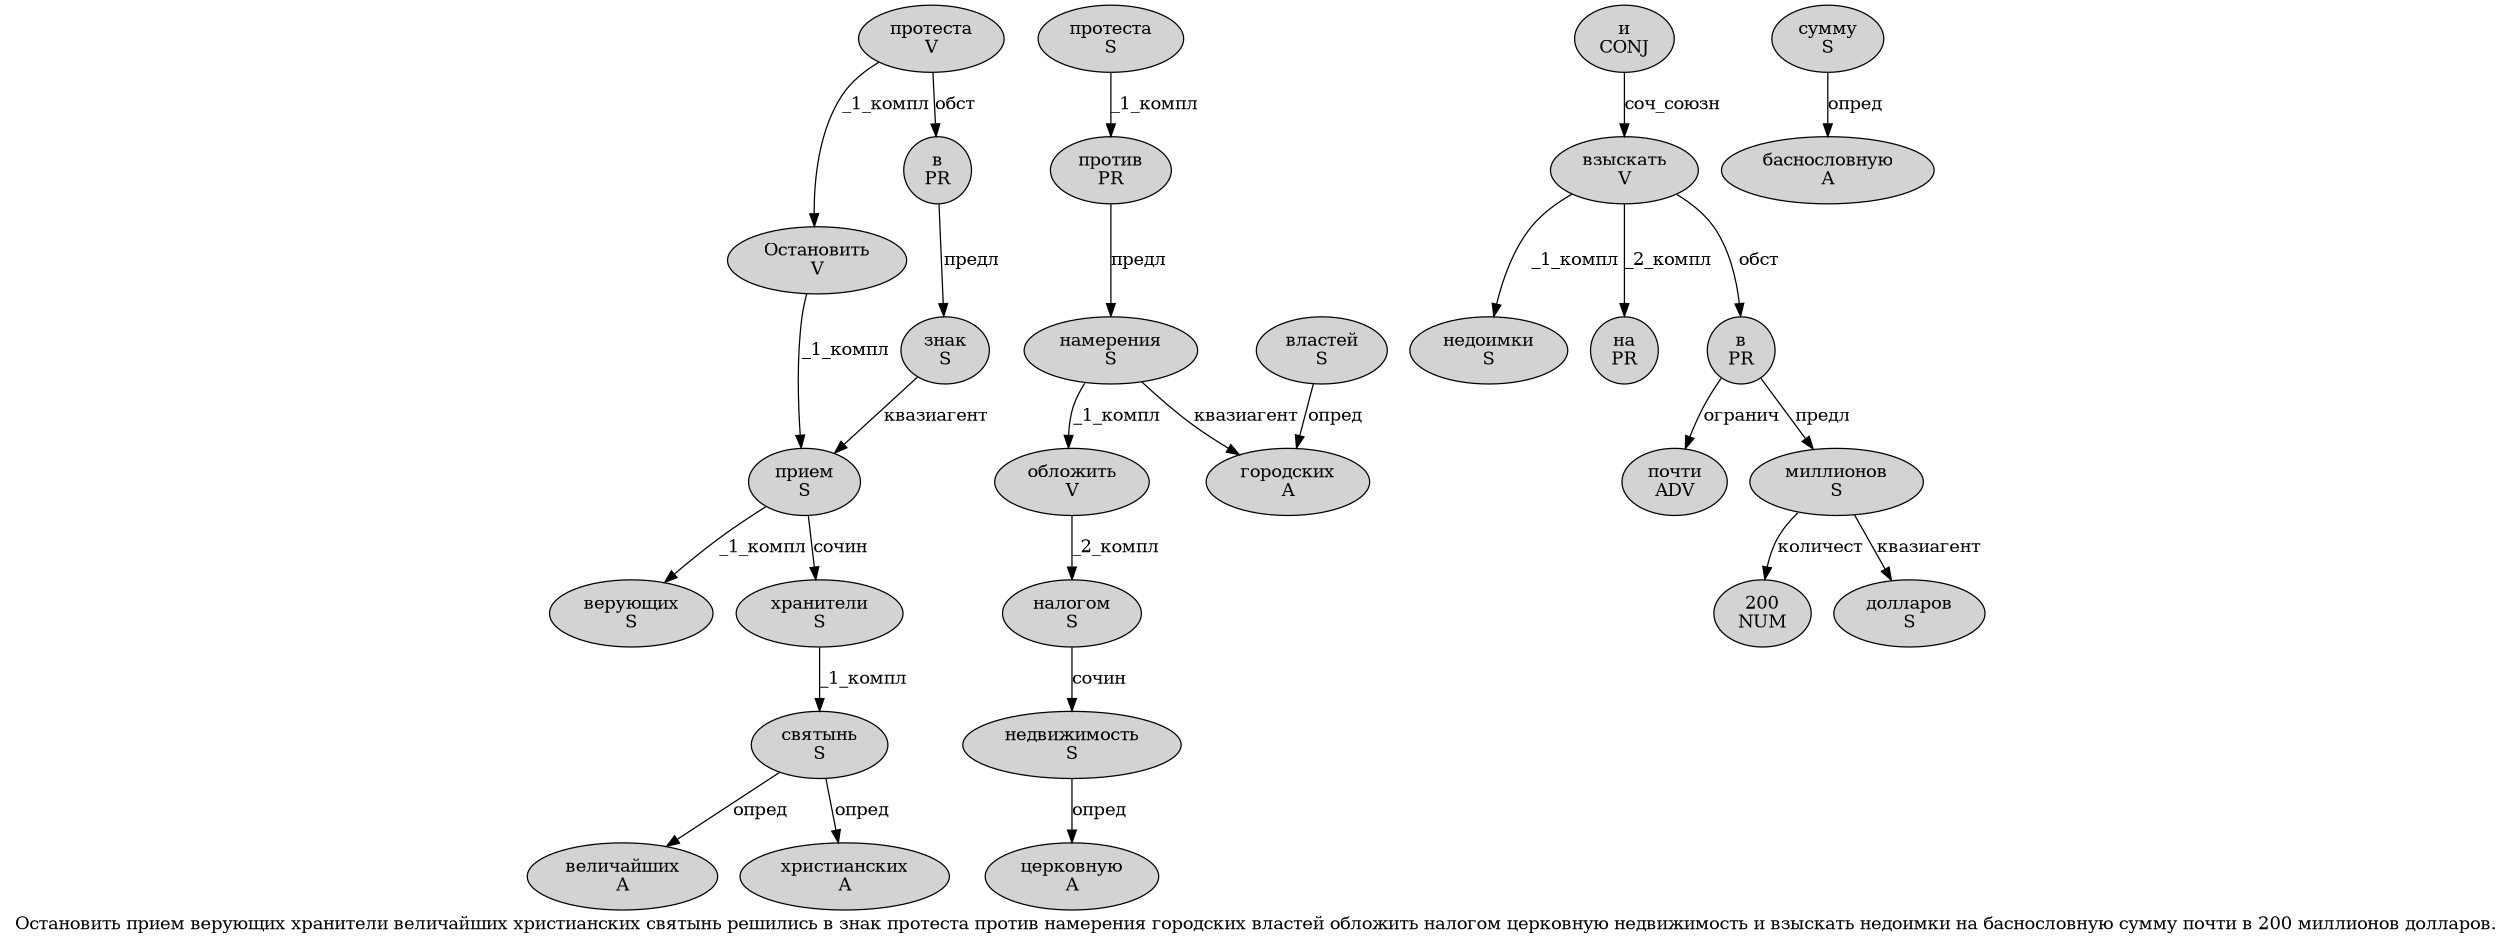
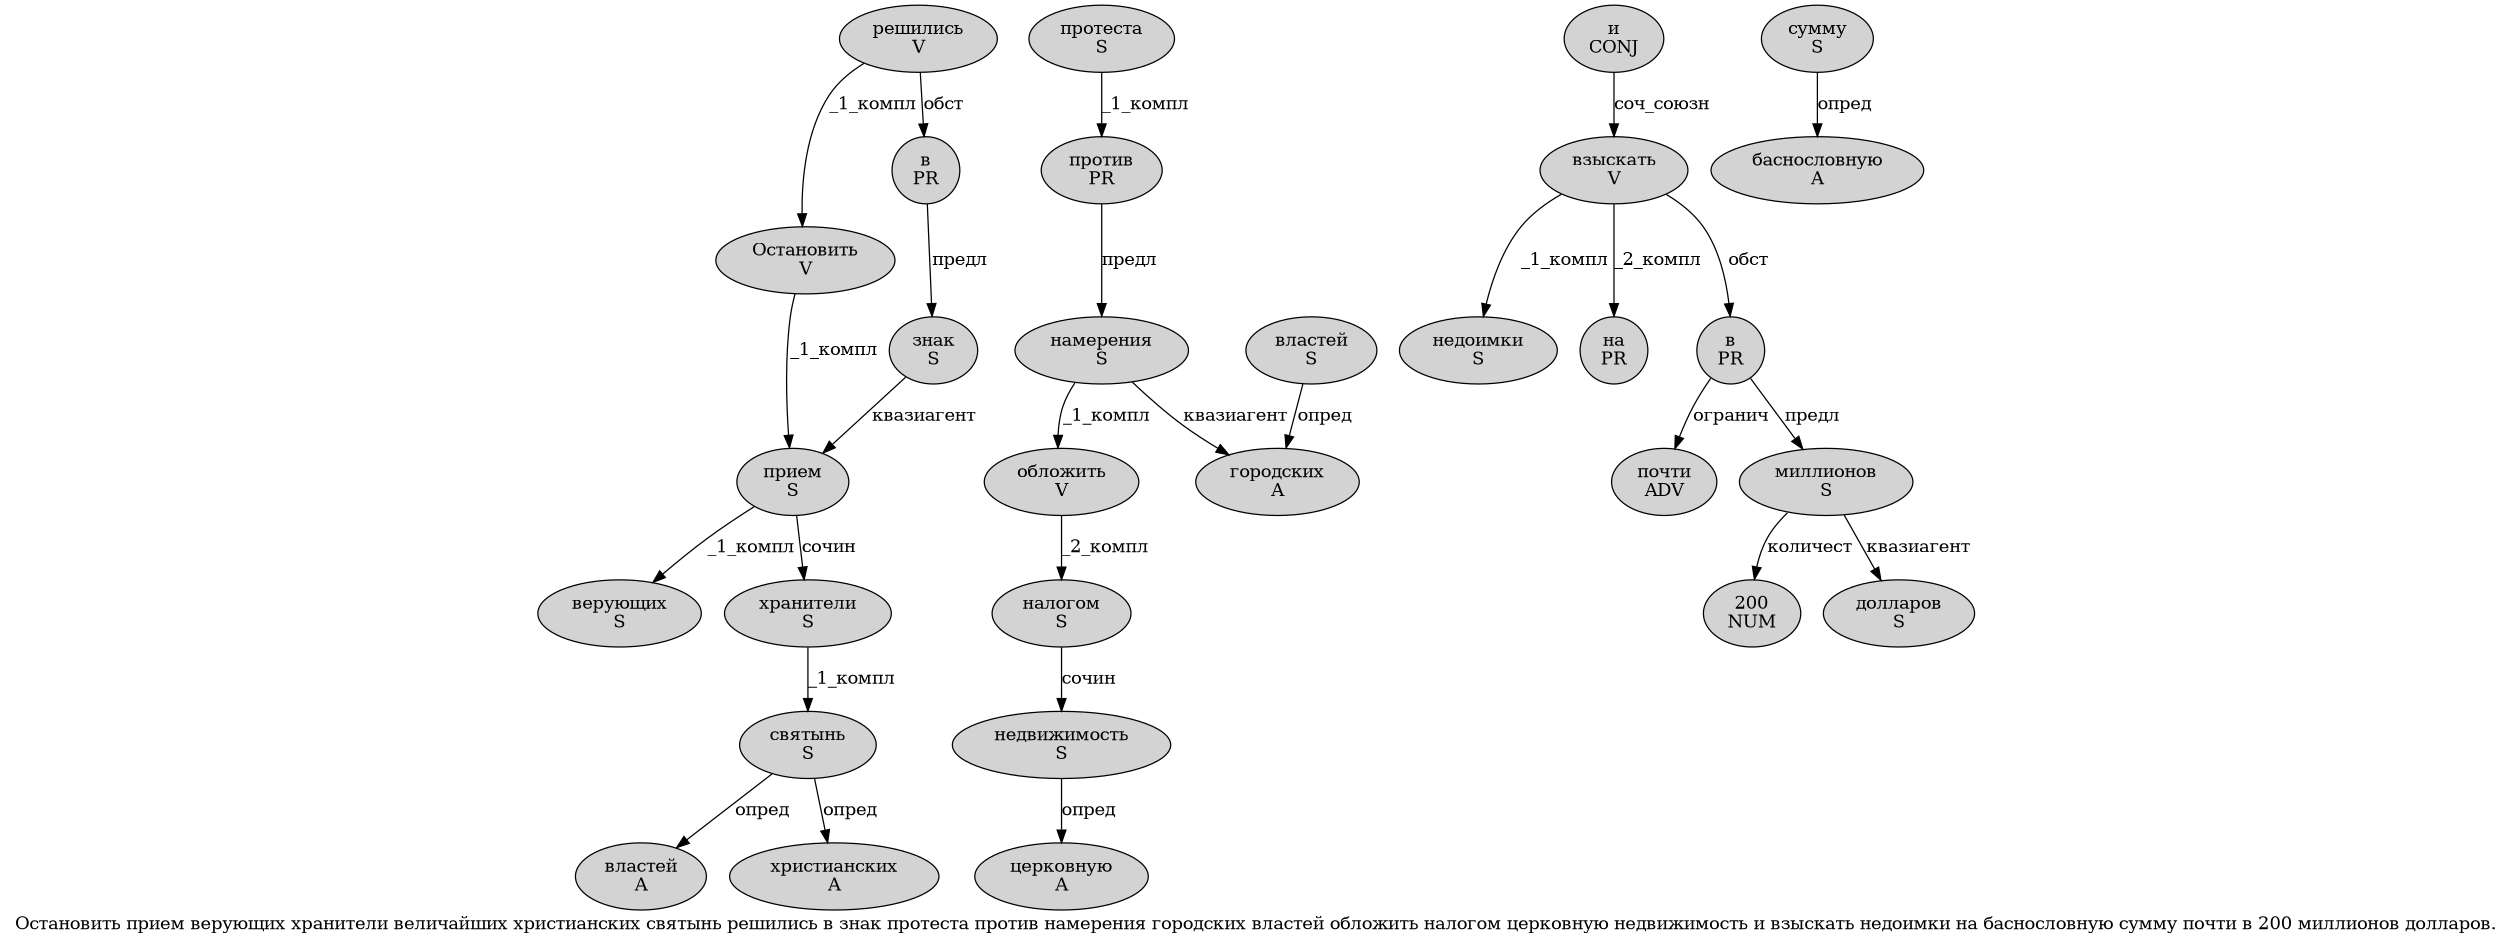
node "протеста V": label "протеста V" -> "решились V"
node "величайших A": label "величайших A" -> "властей A"
